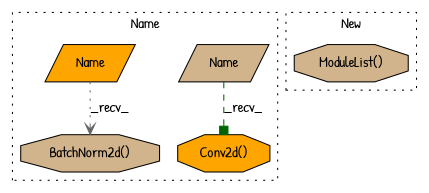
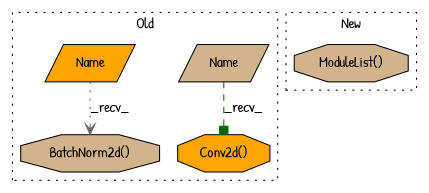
cluster "Name": label "Name" -> "Old"
